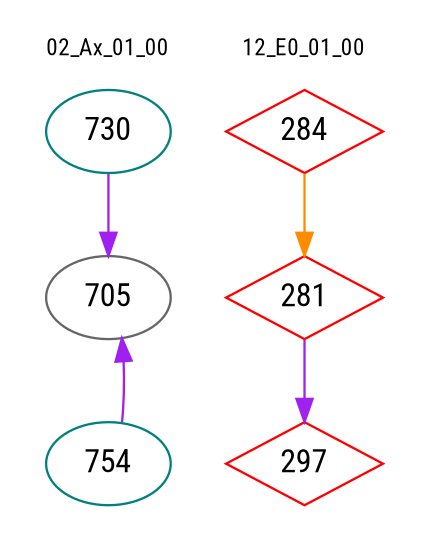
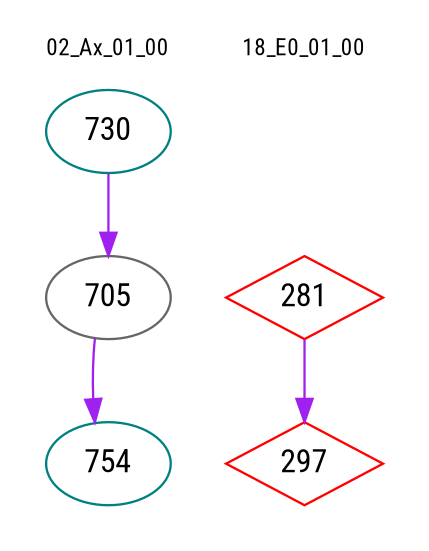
cluster "12_E0_01_00": label "12_E0_01_00" -> "18_E0_01_00"
node "284": removed
edge "754" -> "705": reversed
